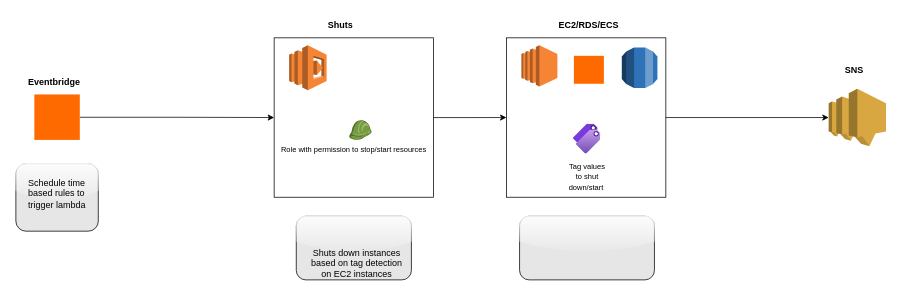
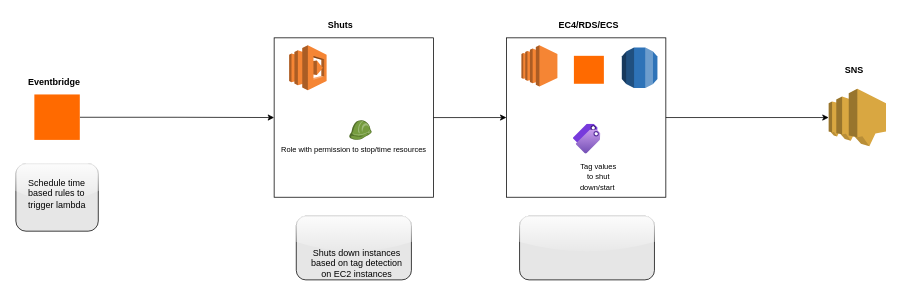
node "EC2/RDS/ECS": label "EC2/RDS/ECS" -> "EC4/RDS/ECS"
node "Role with permission to stop/start resources": label "Role with permission to stop/start resources" -> "Role with permission to stop/time resources"
node "Tag values to shut down/start": moved (587, 177) -> (599, 177)
